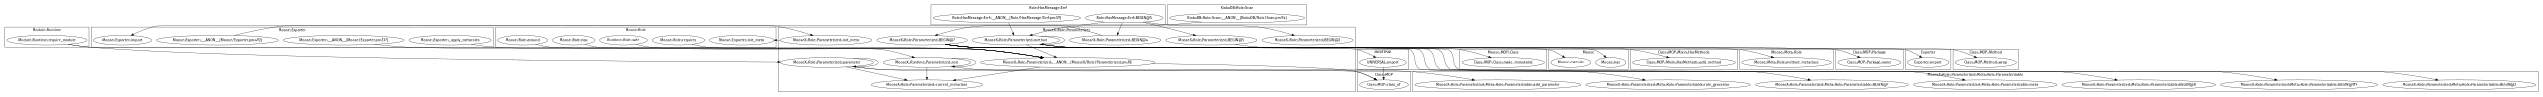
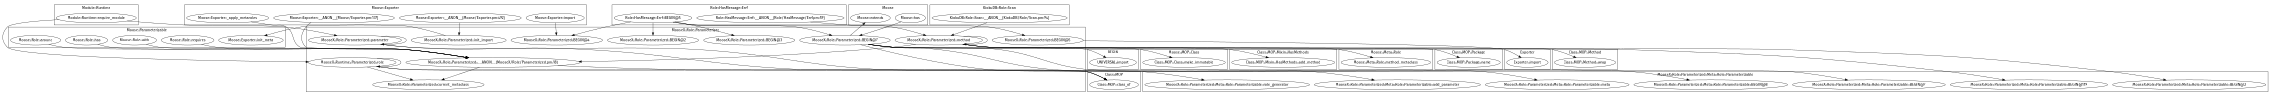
edge "MooseX::Role::Parameterized::BEGIN@4" -> "Moose::Exporter::import": reversed
cluster "Moose::Role": label "Moose::Role" -> "Moose::Parameterizable"
node "Runtime::Role::with": label "Runtime::Role::with" -> "Moose::Role::with"
node "MooseX::Role::Parameterized::BEGIN@3": added
node "MooseX::Role::Parameterized::init_meta": label "MooseX::Role::Parameterized::init_meta" -> "MooseX::Role::Parameterized::init_import"
edge "MooseX::Role::Parameterized::BEGIN@7" -> "Moose::has": reversed
cluster "UNIVERSAL": label "UNIVERSAL" -> "BEGIN"
edge "MooseX::Role::Parameterized::parameter" -> "MooseX::Role::Parameterized::current_metaclass": removed
edge "UNIVERSAL::import" -> "Class::MOP::class_of": now "MooseX::Runtime::Parameterized::role" -> "Class::MOP::class_of"
